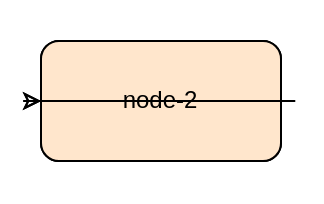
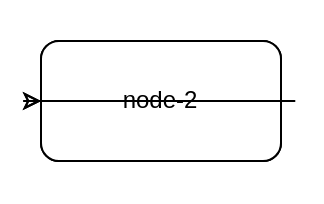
node "node-2": fillcolor #ffe6cc -> #ffffff
